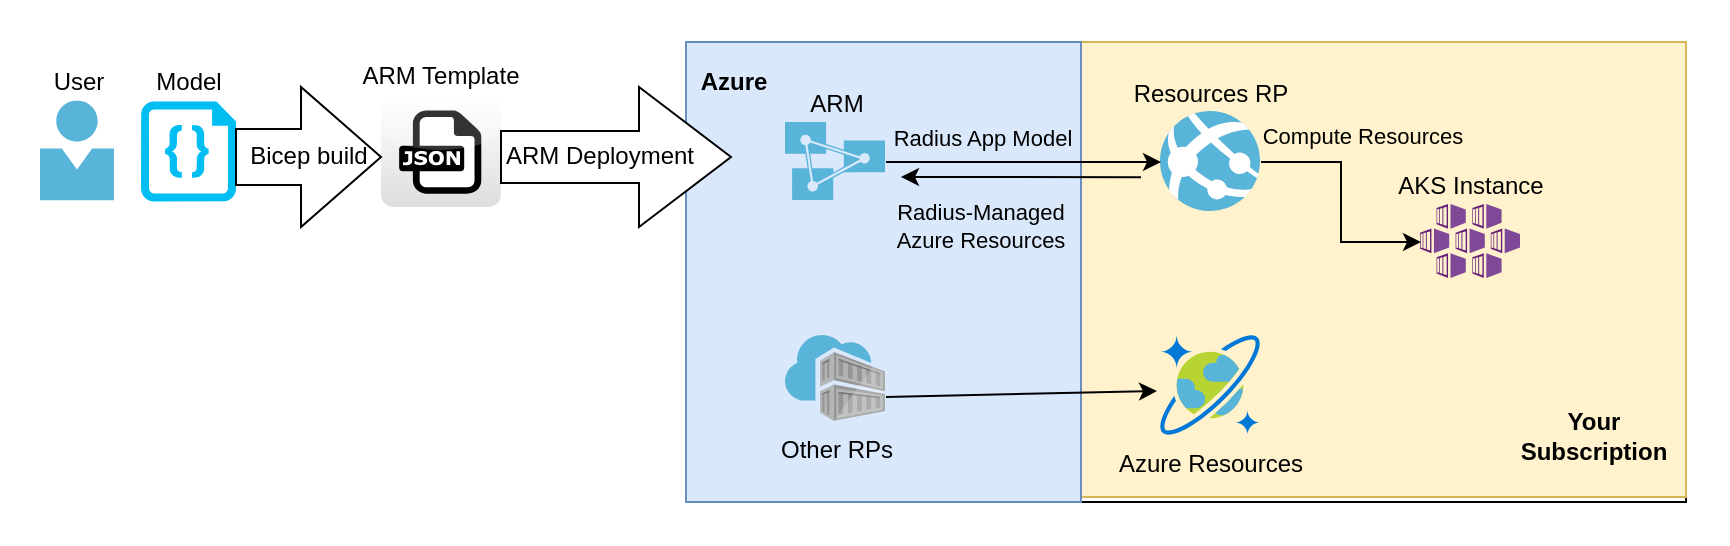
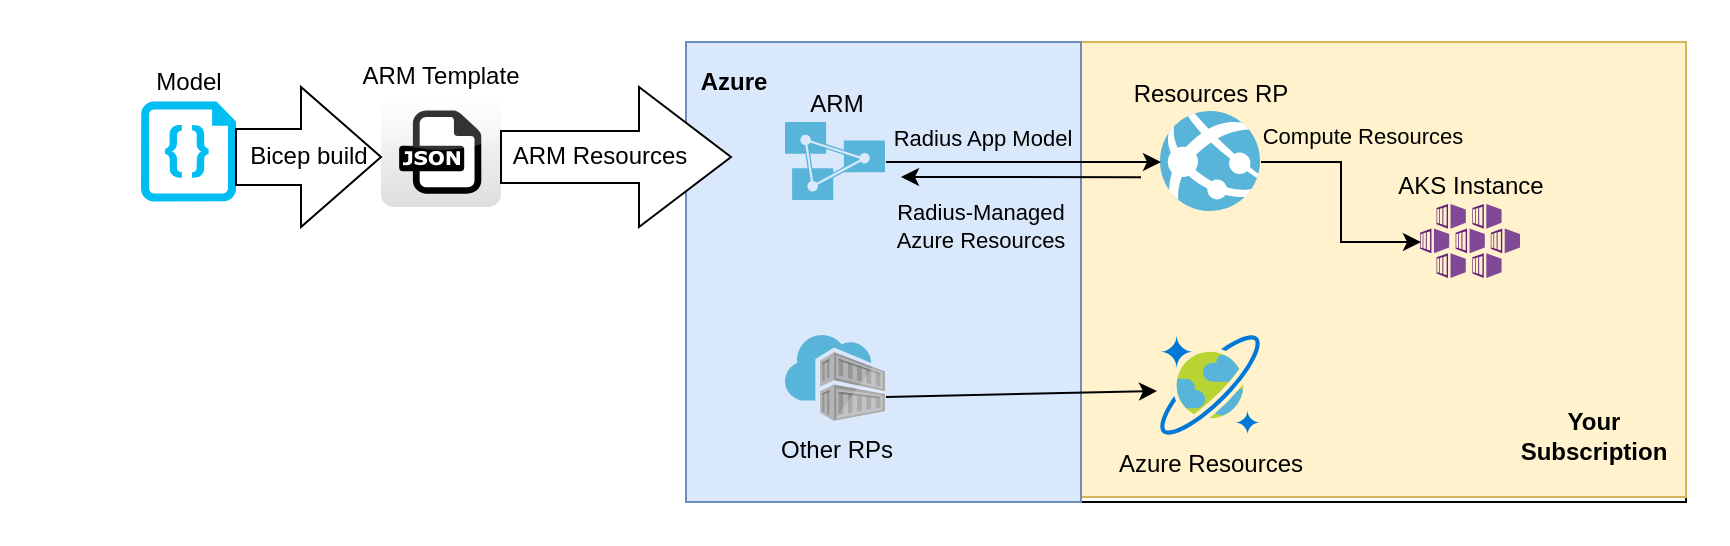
node "User": removed
node "ARM Deployment": label "ARM Deployment" -> "ARM Resources"
